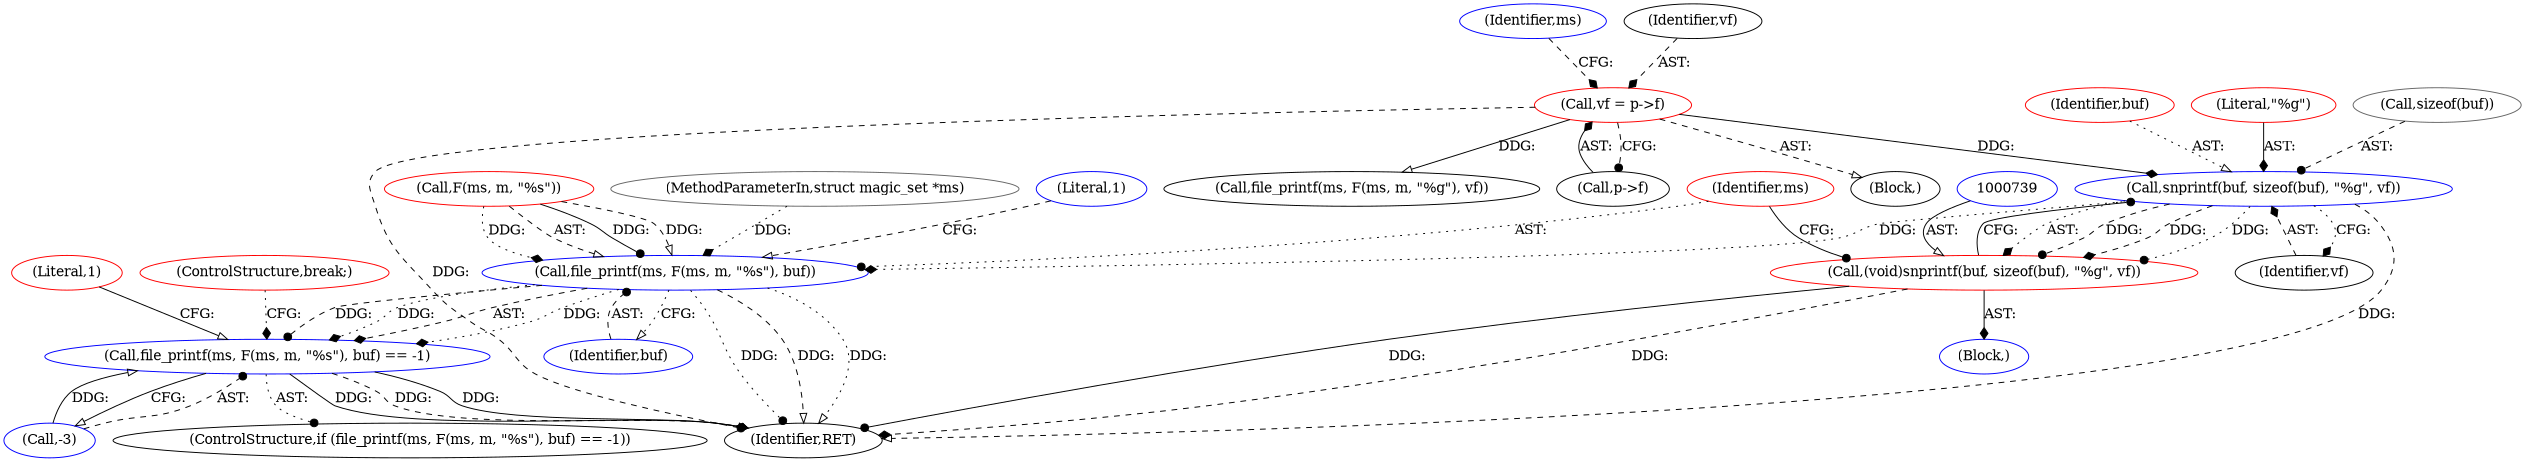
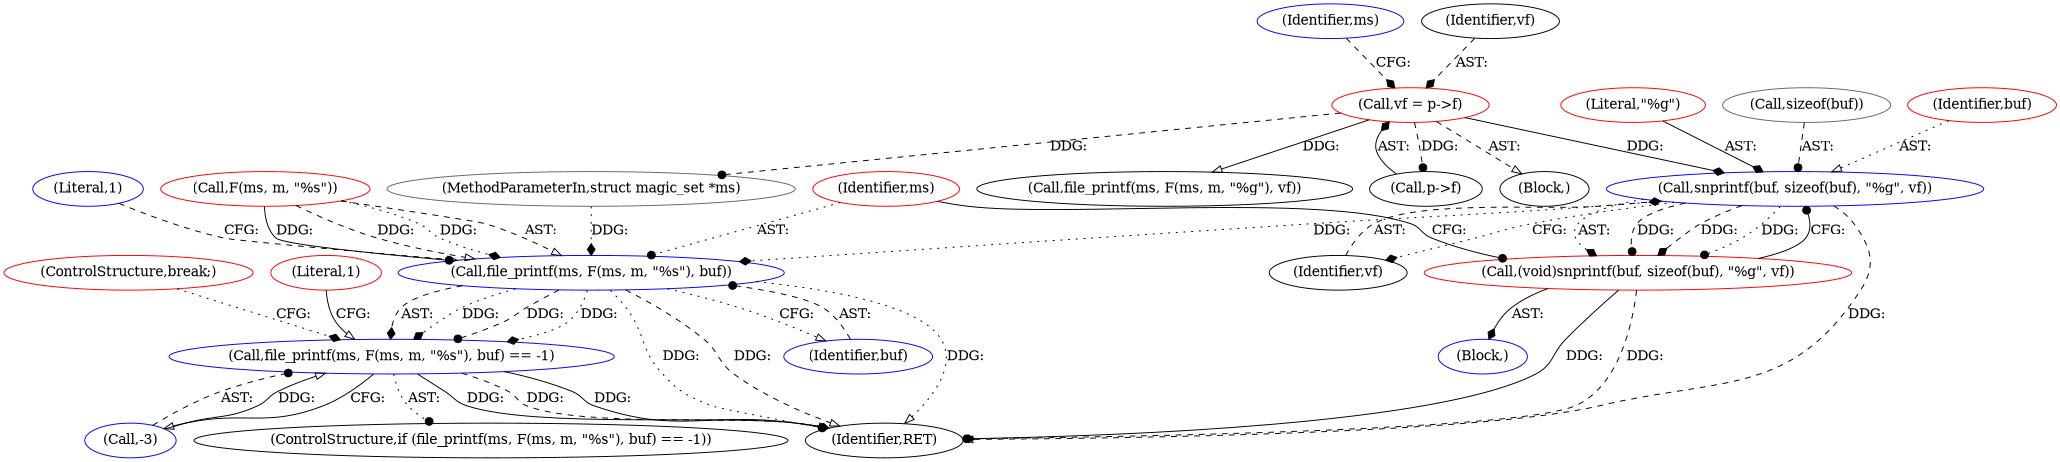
edge "(Call,vf = p->f)" -> "(Identifier,RET)": now "(Call,vf = p->f)" -> "(MethodParameterIn,struct magic_set *ms)"
edge "(Call,vf = p->f)" -> "(Call,p->f)": label "CFG: " -> "DDG: "
node "1000739": removed
